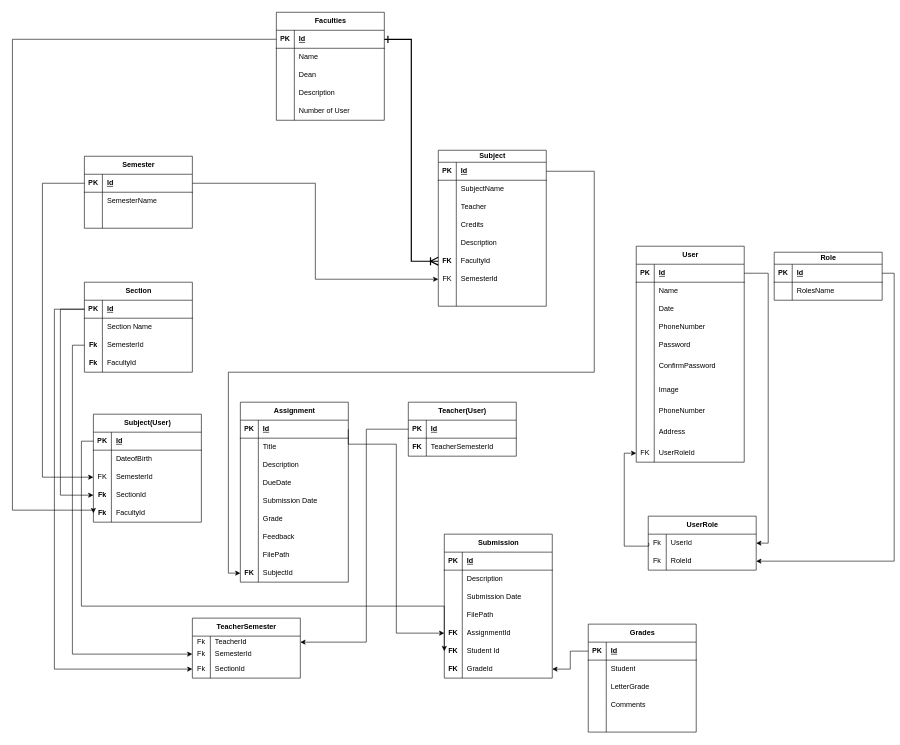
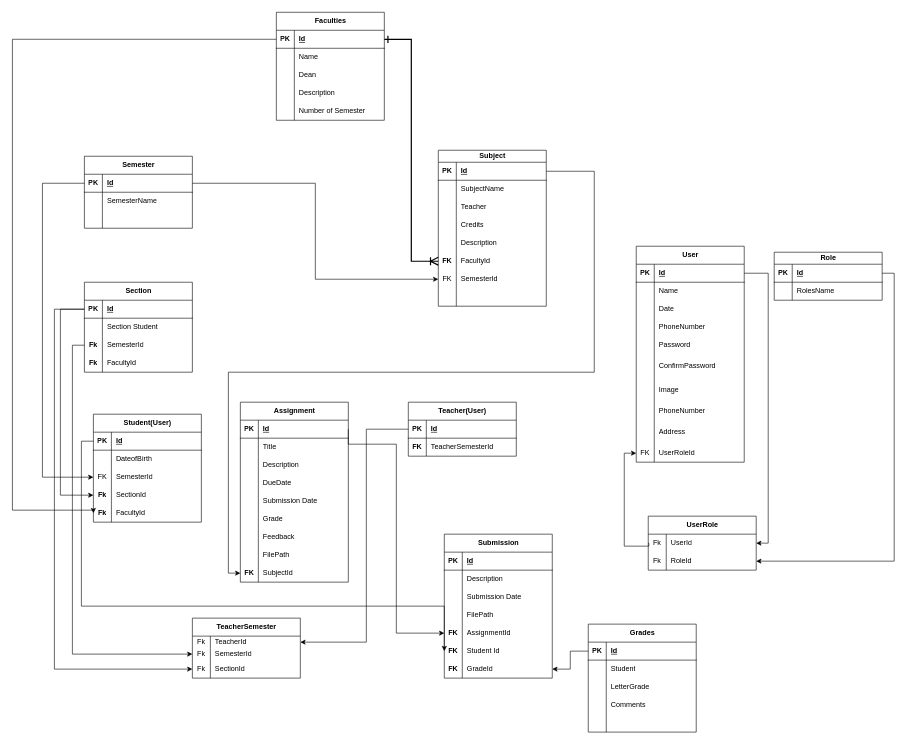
node "Number of User": label "Number of User" -> "Number of Semester"
node "Section Name": label "Section Name" -> "Section Student"
node "Subject(User)": label "Subject(User)" -> "Student(User)"
